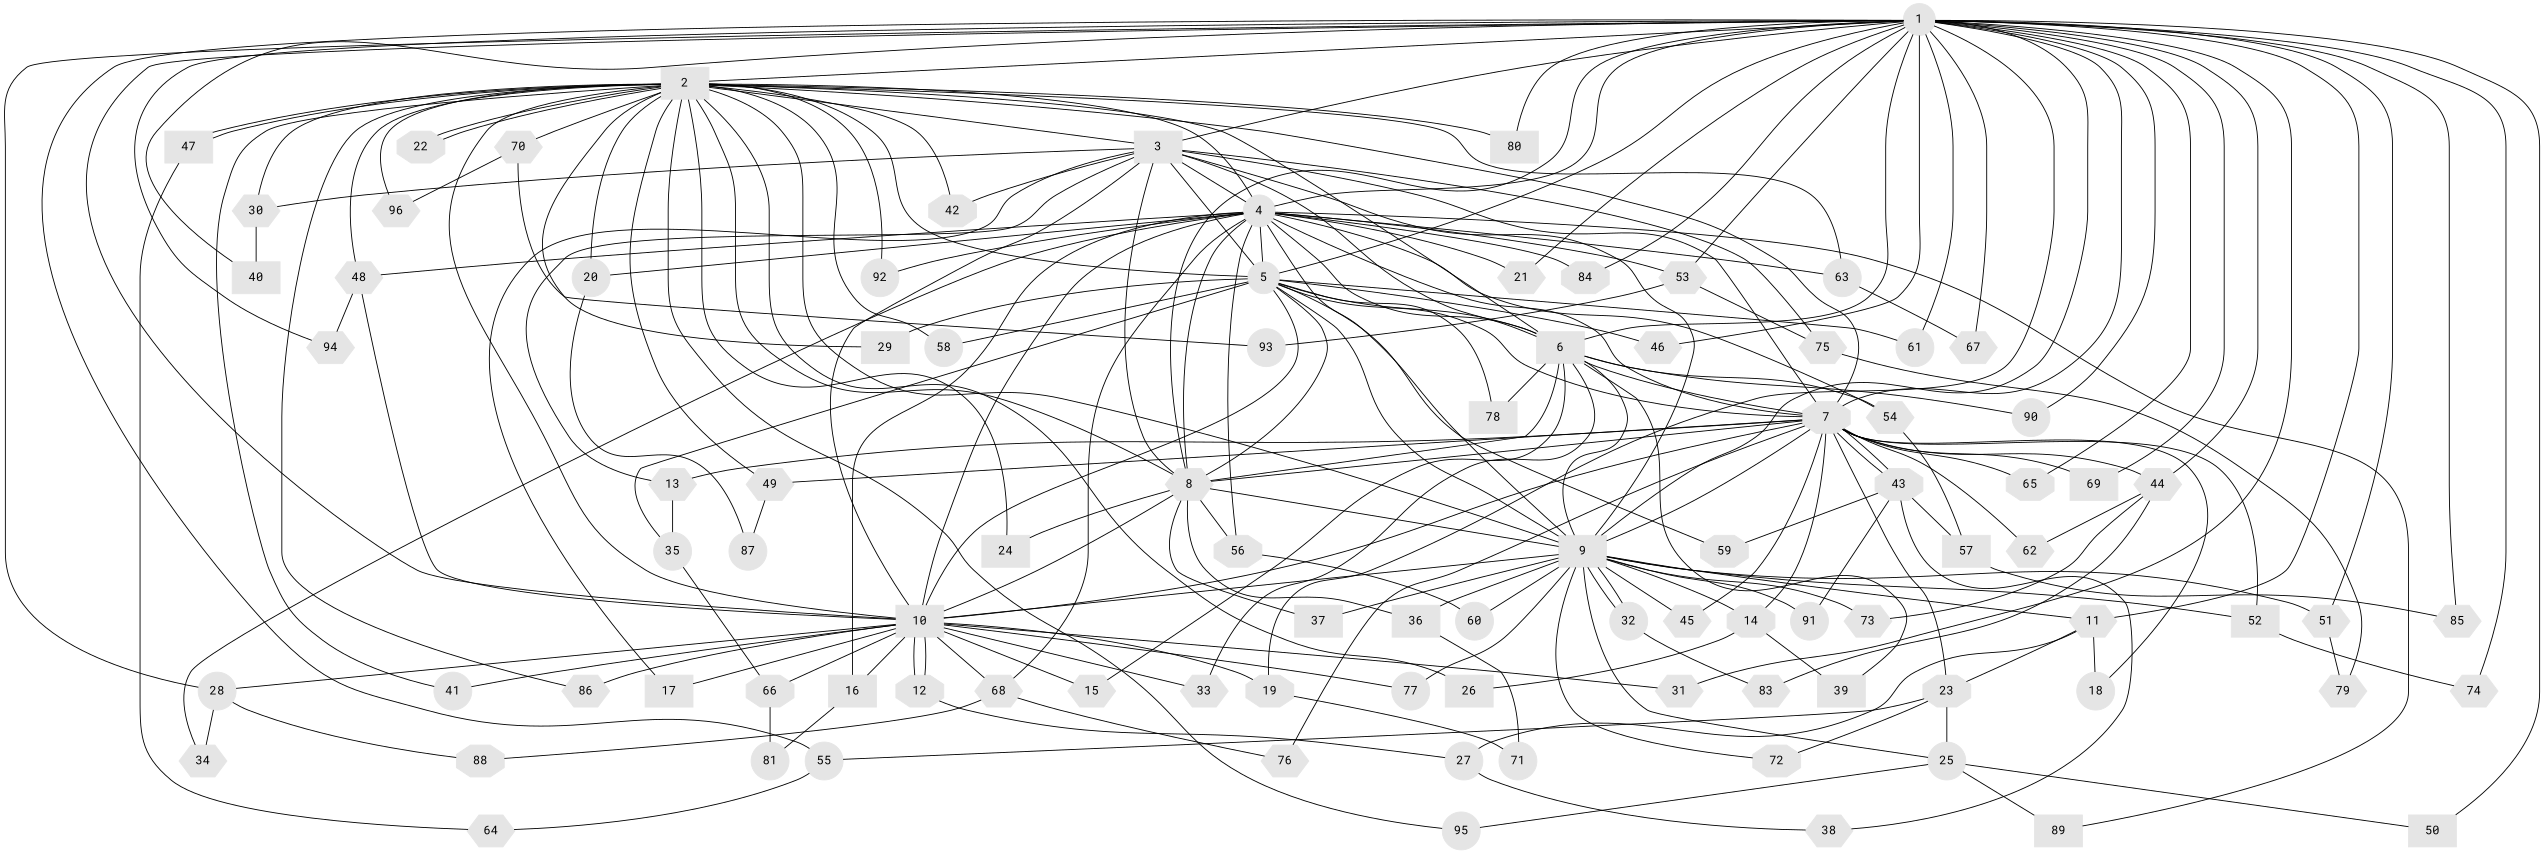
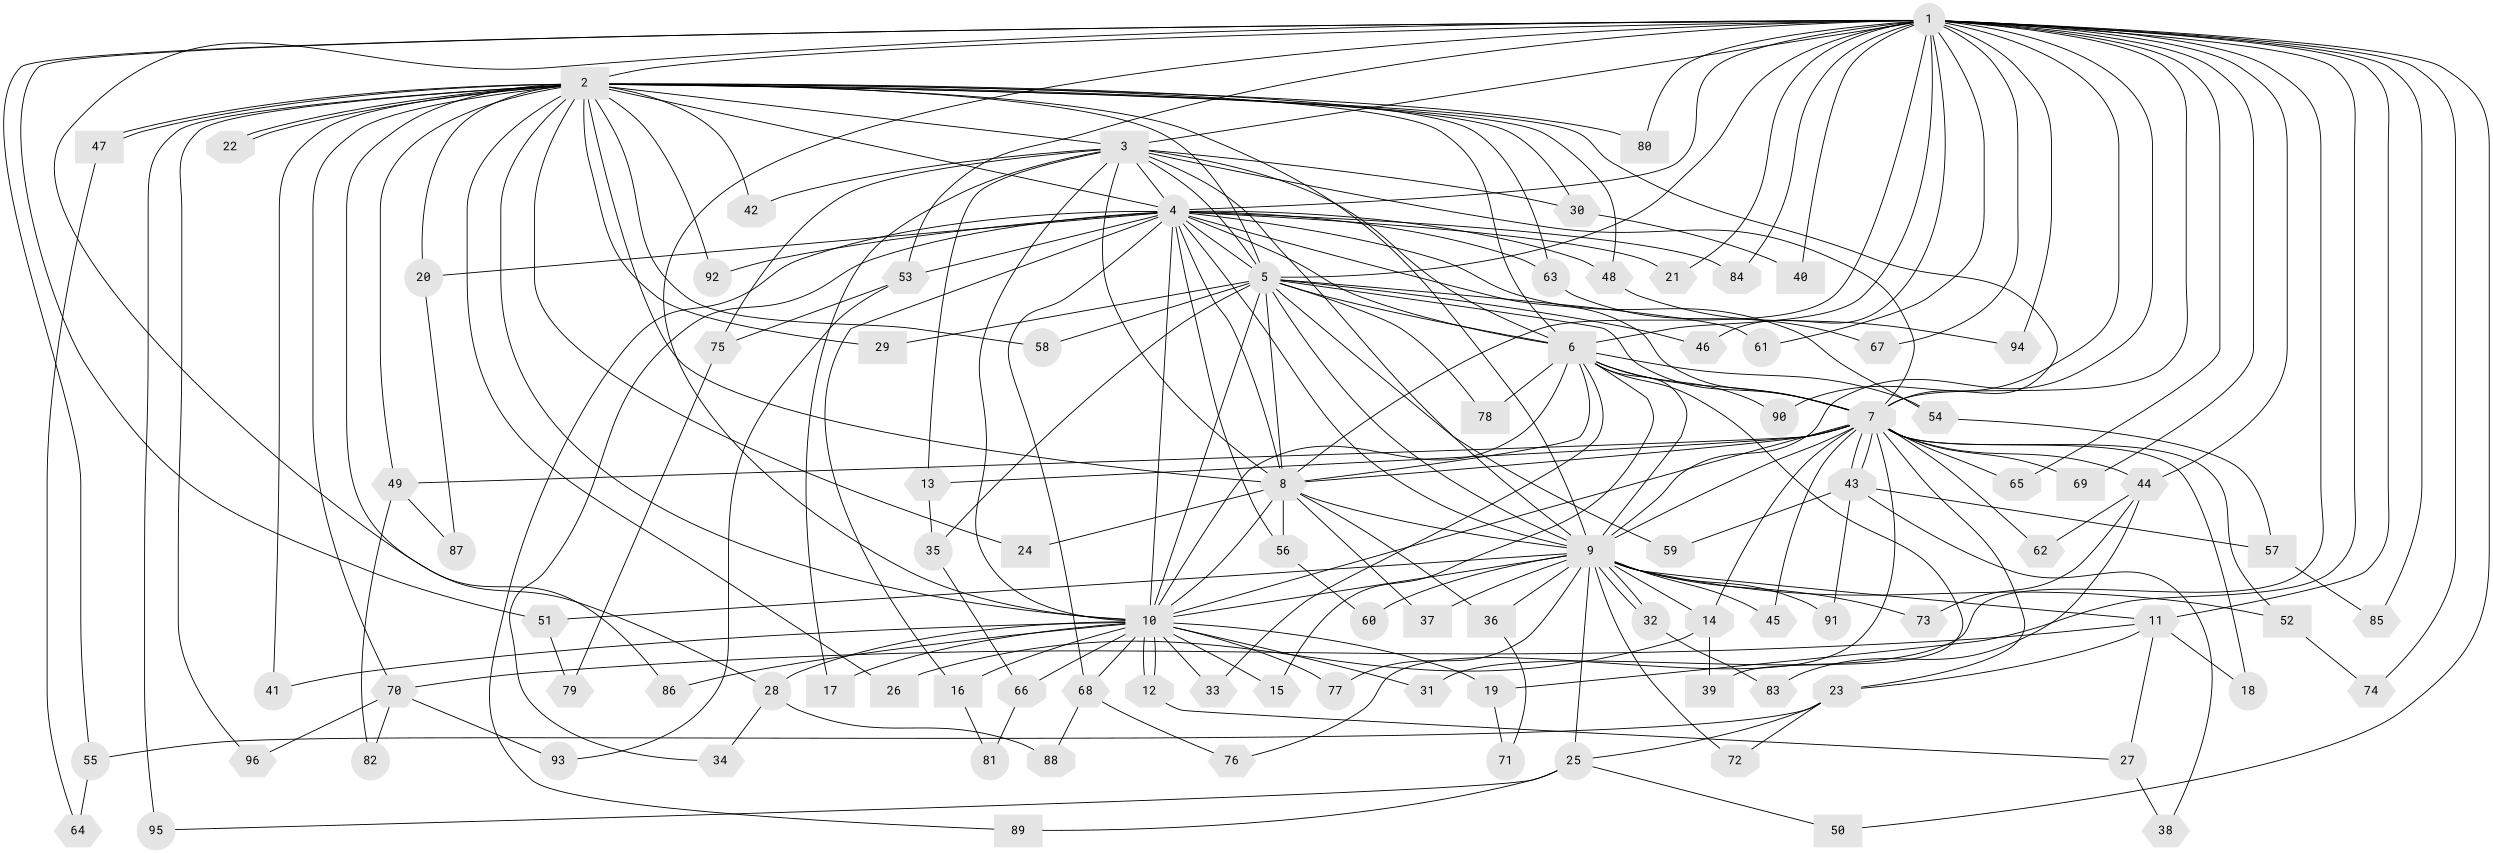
edge "48" -- "10": now "6" -- "10"
edge "11" -- "70": added
node "82": added
